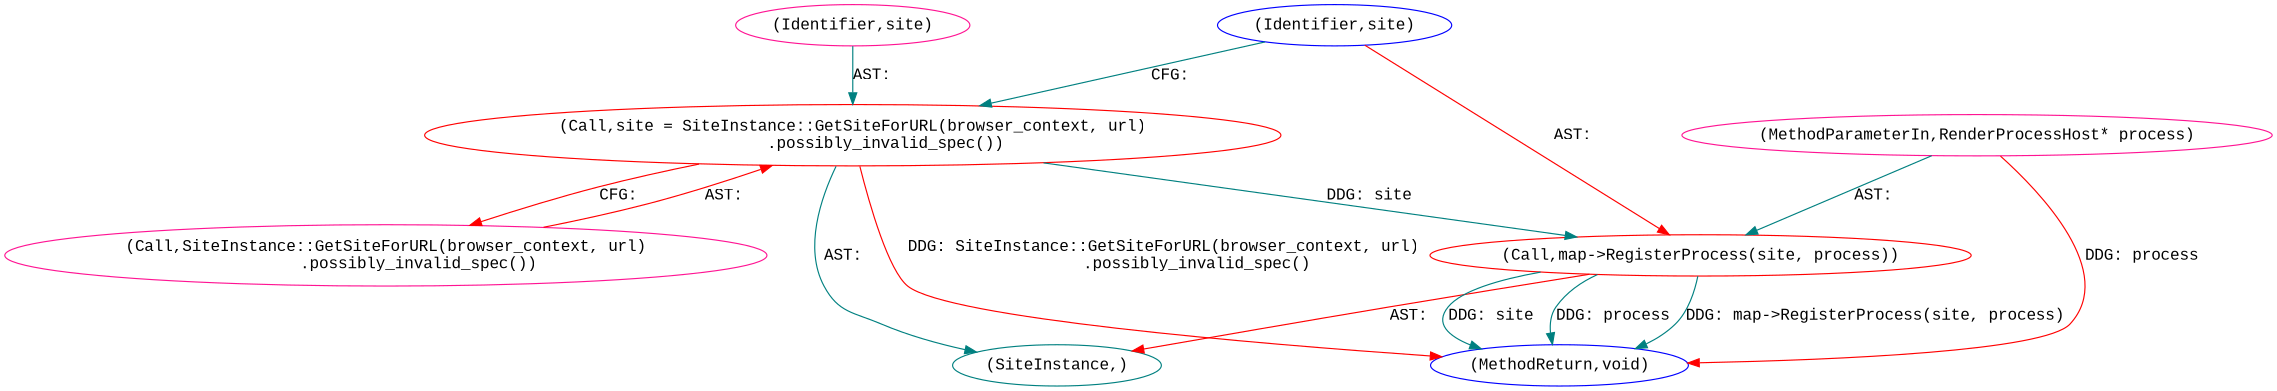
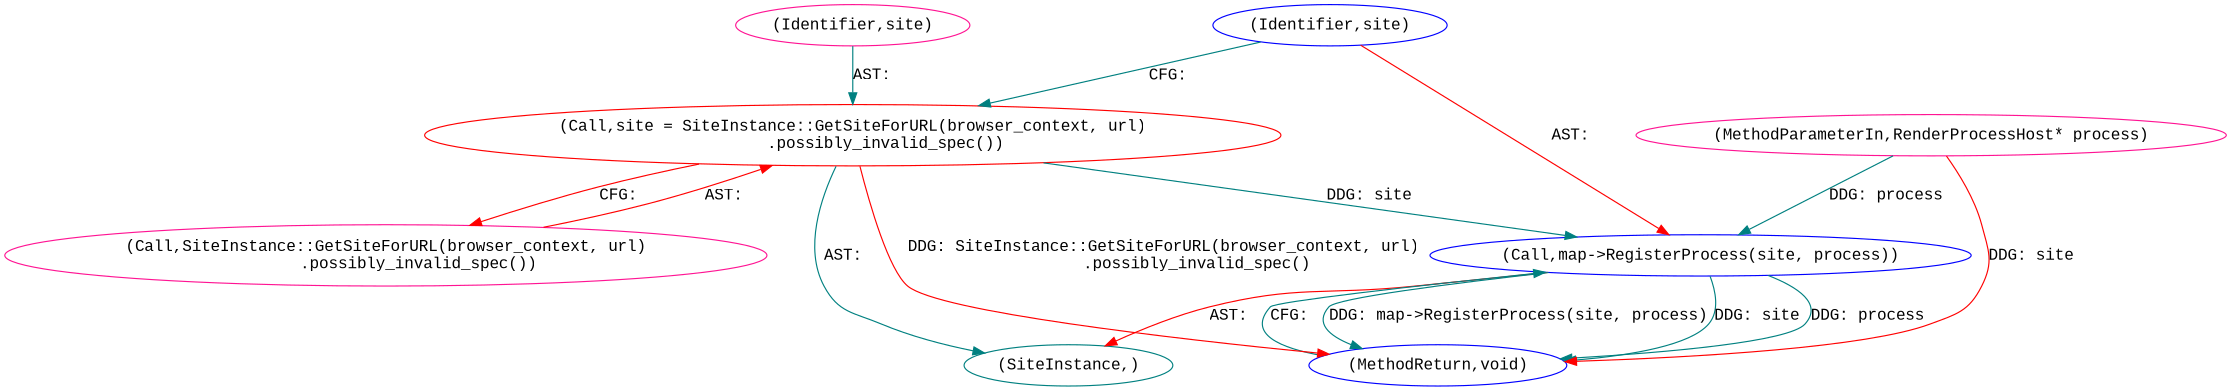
edge "(MethodParameterIn,RenderProcessHost* process)" -> "(Call,map->RegisterProcess(site, process))": label "AST: " -> "DDG: process"
node "(Call,map->RegisterProcess(site, process))": color red -> blue
edge "(MethodParameterIn,RenderProcessHost* process)" -> "(MethodReturn,void)": label "DDG: process" -> "DDG: site"
edge "(MethodReturn,void)" -> "(Call,map->RegisterProcess(site, process))": added, label "CFG:"
